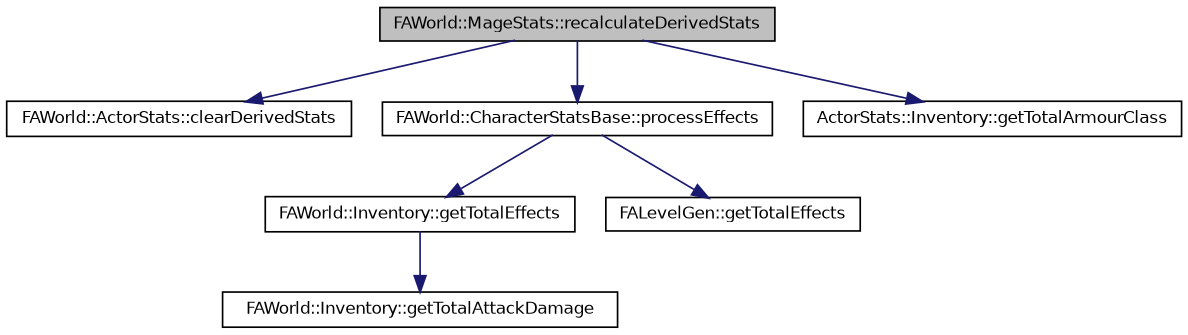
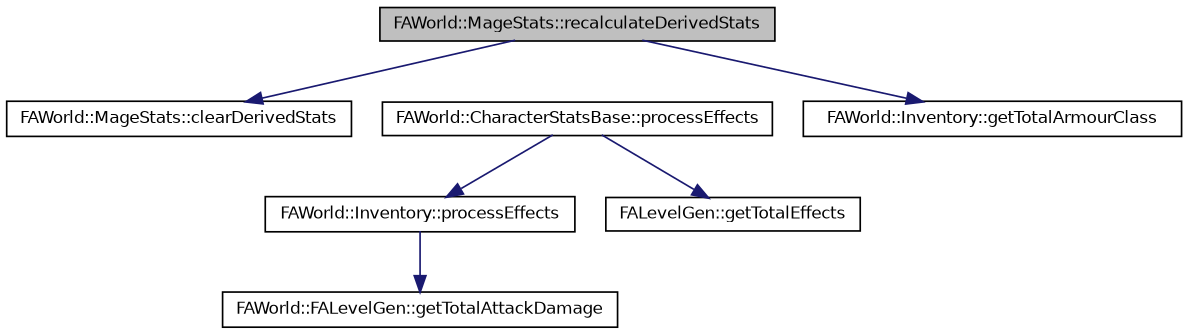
edge "FAWorld::MageStats::recalculateDerivedStats" -> "FAWorld::CharacterStatsBase::processEffects": removed
node "FAWorld::ActorStats::clearDerivedStats": label "FAWorld::ActorStats::clearDerivedStats" -> "FAWorld::MageStats::clearDerivedStats"
node "ActorStats::Inventory::getTotalArmourClass": label "ActorStats::Inventory::getTotalArmourClass" -> "FAWorld::Inventory::getTotalArmourClass"
node "FAWorld::Inventory::getTotalEffects": label "FAWorld::Inventory::getTotalEffects" -> "FAWorld::Inventory::processEffects"
node "FAWorld::Inventory::getTotalAttackDamage": label "FAWorld::Inventory::getTotalAttackDamage" -> "FAWorld::FALevelGen::getTotalAttackDamage"
